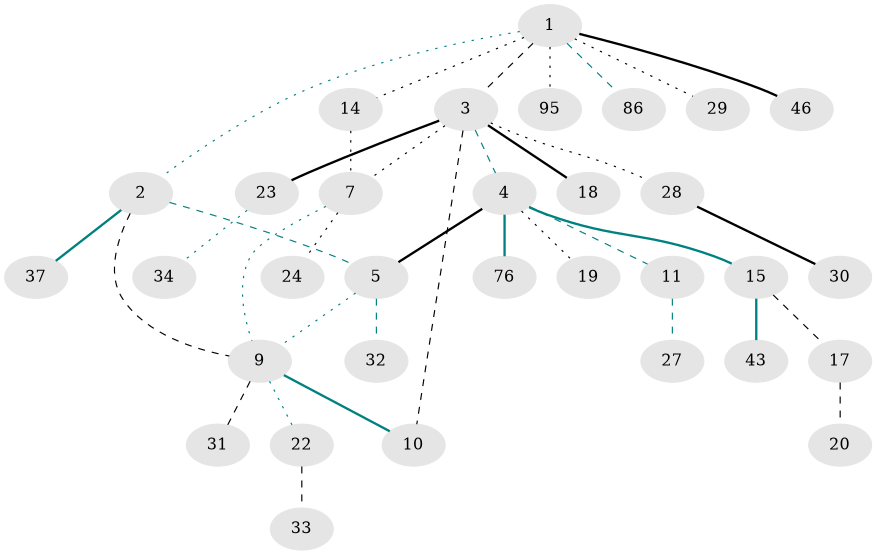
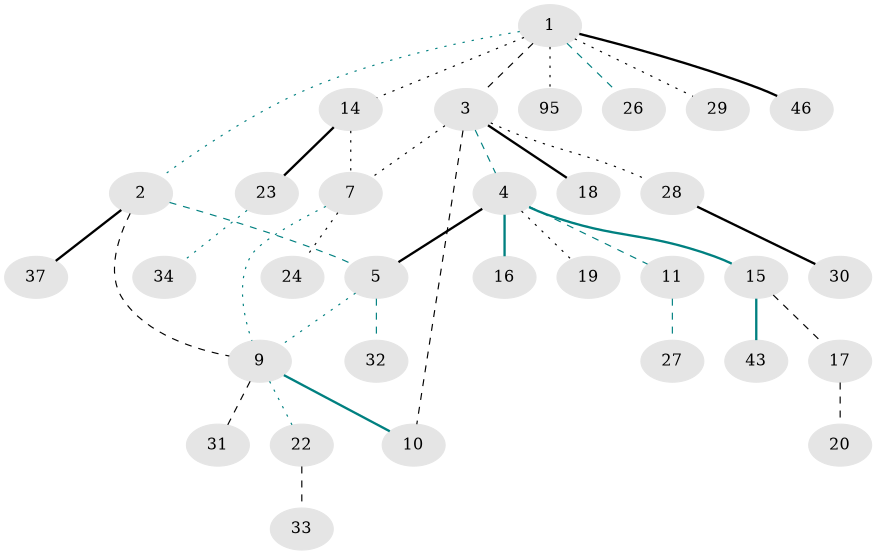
node "86": label "86" -> "26"
edge "3" -- "23": now "14" -- "23"
edge "2" -- "37": color teal -> black
node "76": label "76" -> "16"
